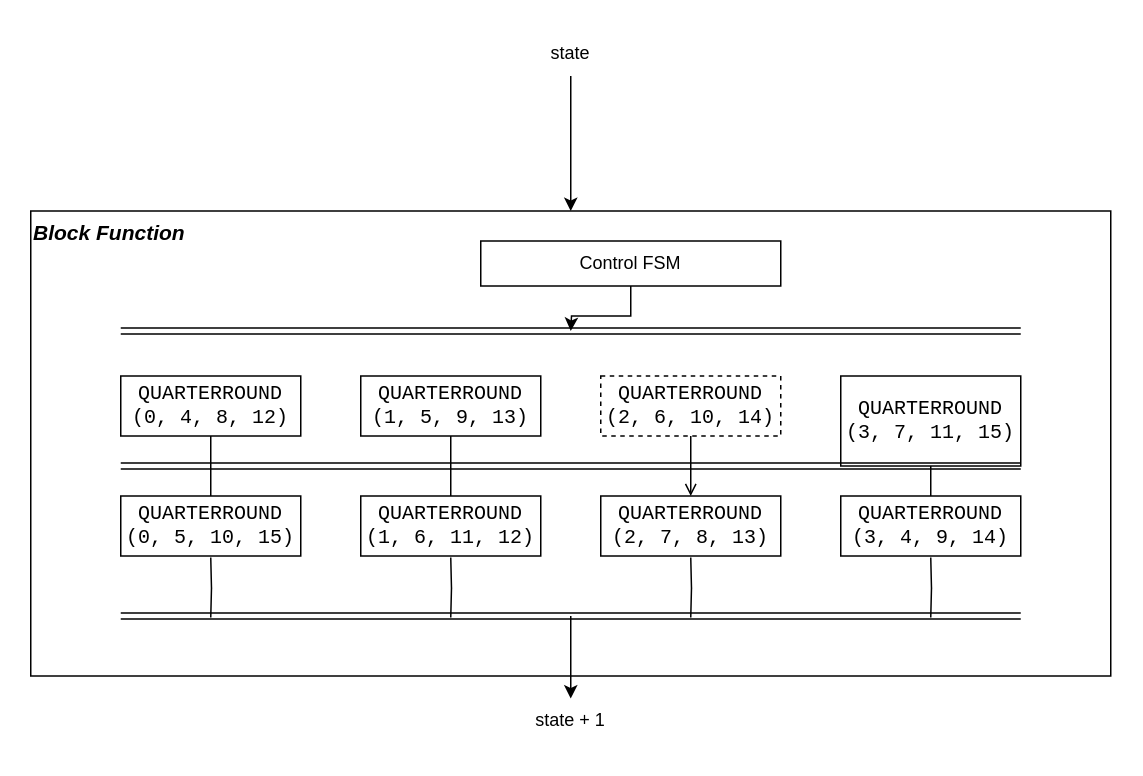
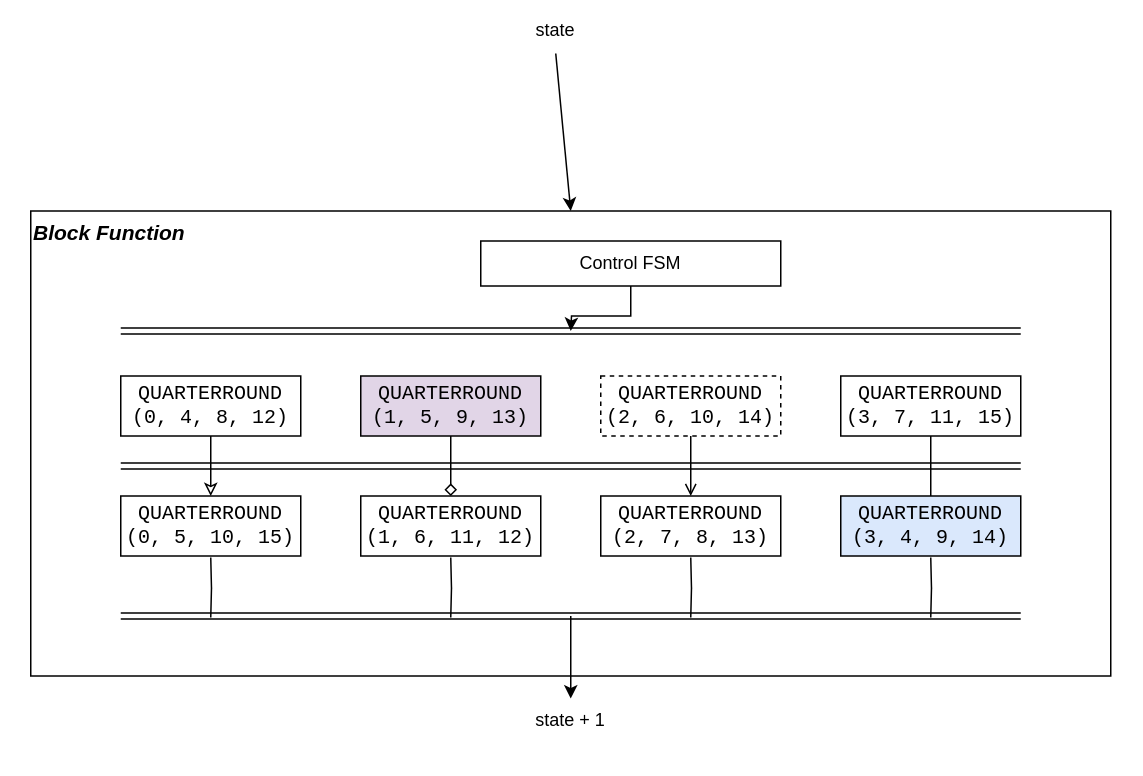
node "state": moved (571, 53) -> (556, 31)
node "QUARTERROUND (1, 5, 9, 13)": fillcolor #ffffff -> #e1d5e7
node "QUARTERROUND (3, 7, 11, 15)": size 180x90 -> 180x60
edge "QUARTERROUND (0, 4, 8, 12)" -- "QUARTERROUND (0, 5, 10, 15)": arrowhead none -> classic
edge "QUARTERROUND (1, 5, 9, 13)" -- "QUARTERROUND (1, 6, 11, 12)": arrowhead none -> diamond
node "QUARTERROUND (3, 4, 9, 14)": fillcolor #ffffff -> #dae8fc
